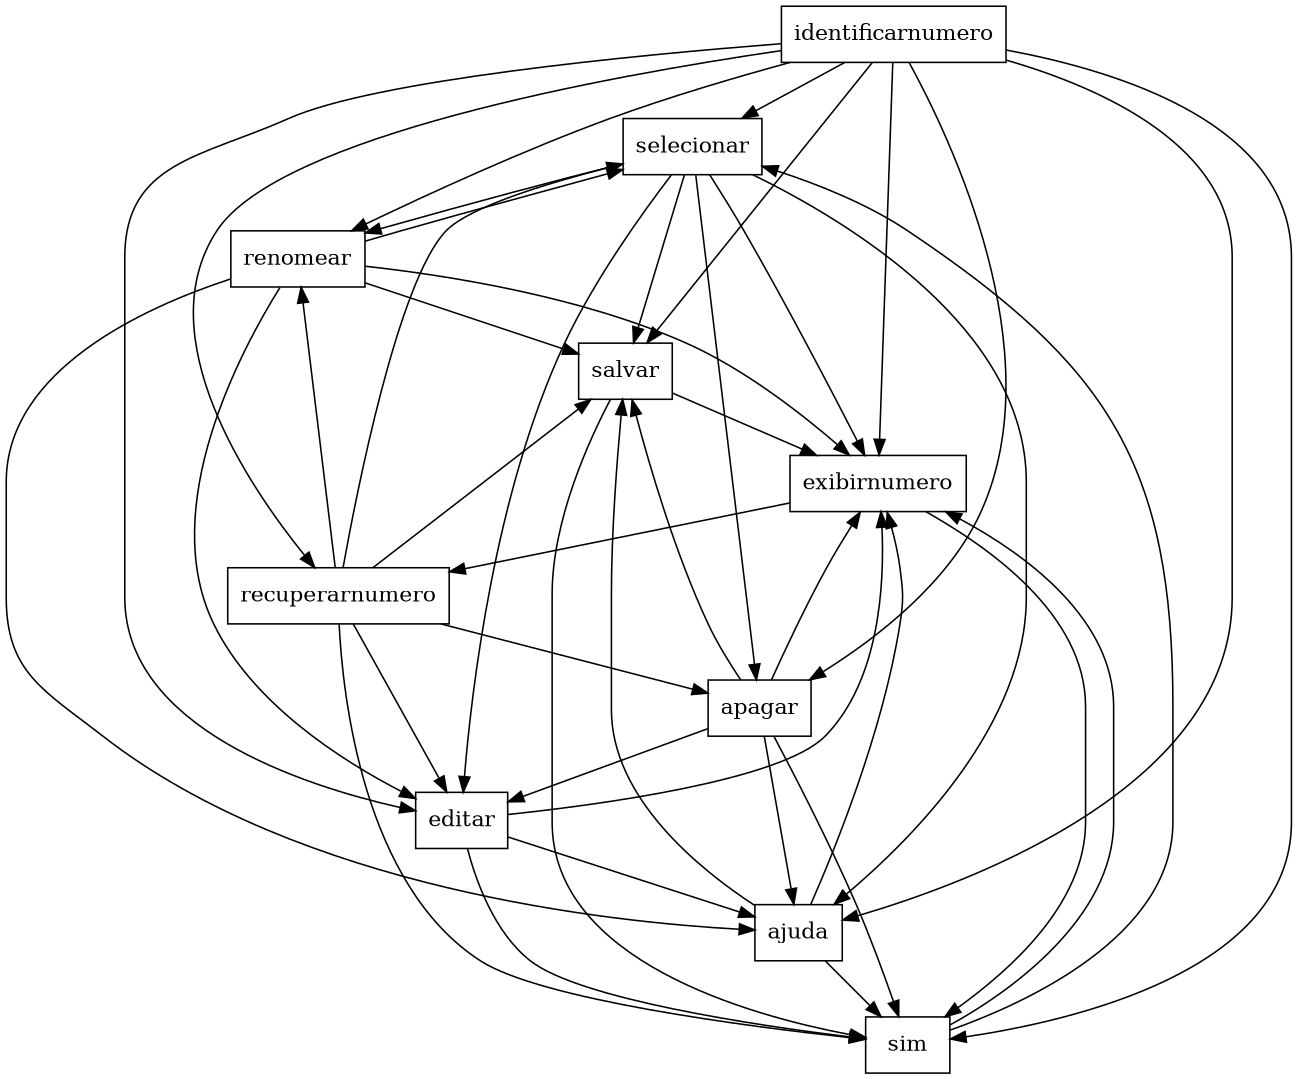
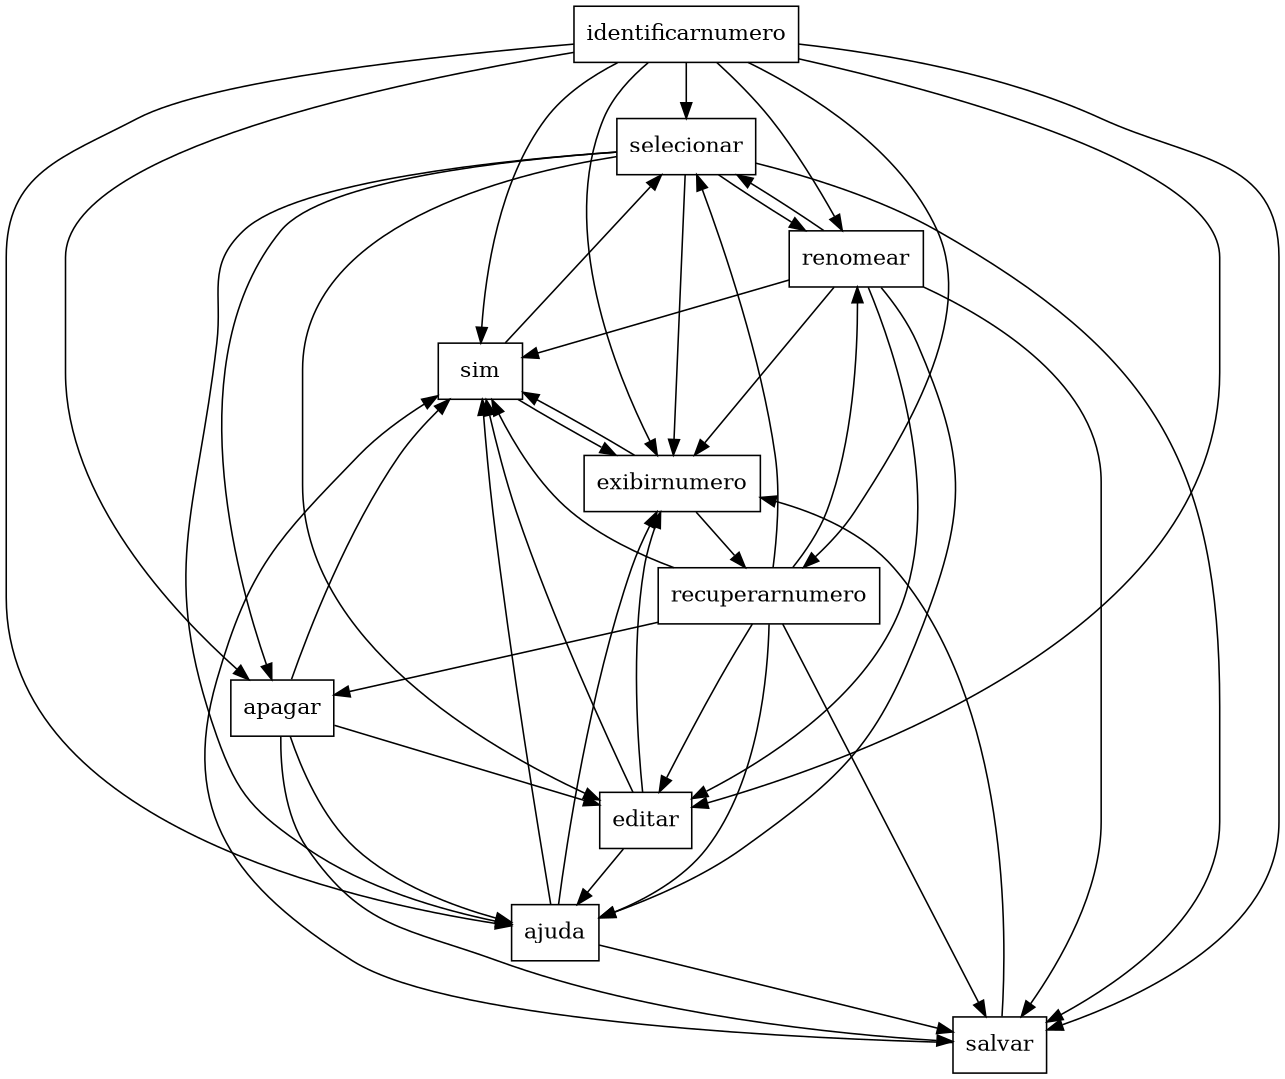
edge "renomear" -> "sim": added
edge "apagar" -> "exibirnumero": removed
edge "recuperarnumero" -> "ajuda": added
